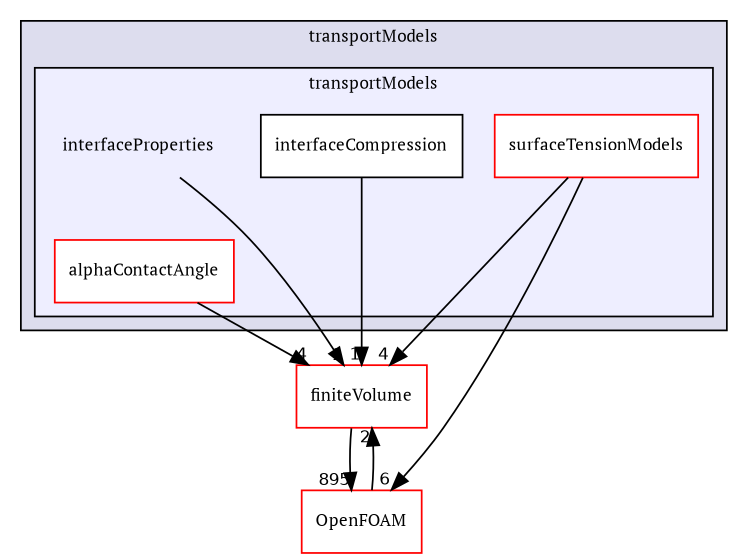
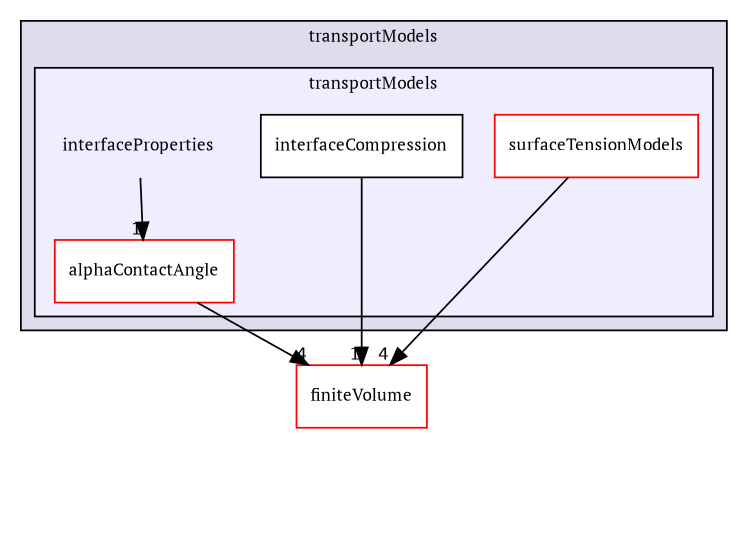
edge "interfaceProperties" -> "finiteVolume": now "interfaceProperties" -> "alphaContactAngle"
node "OpenFOAM": removed
